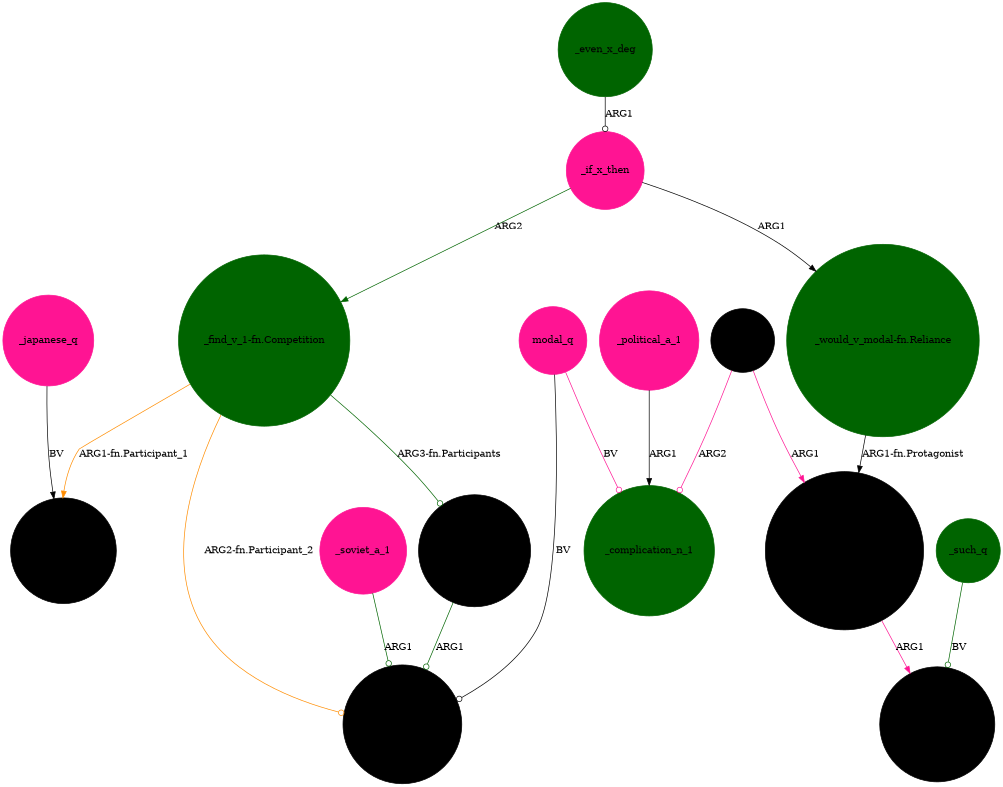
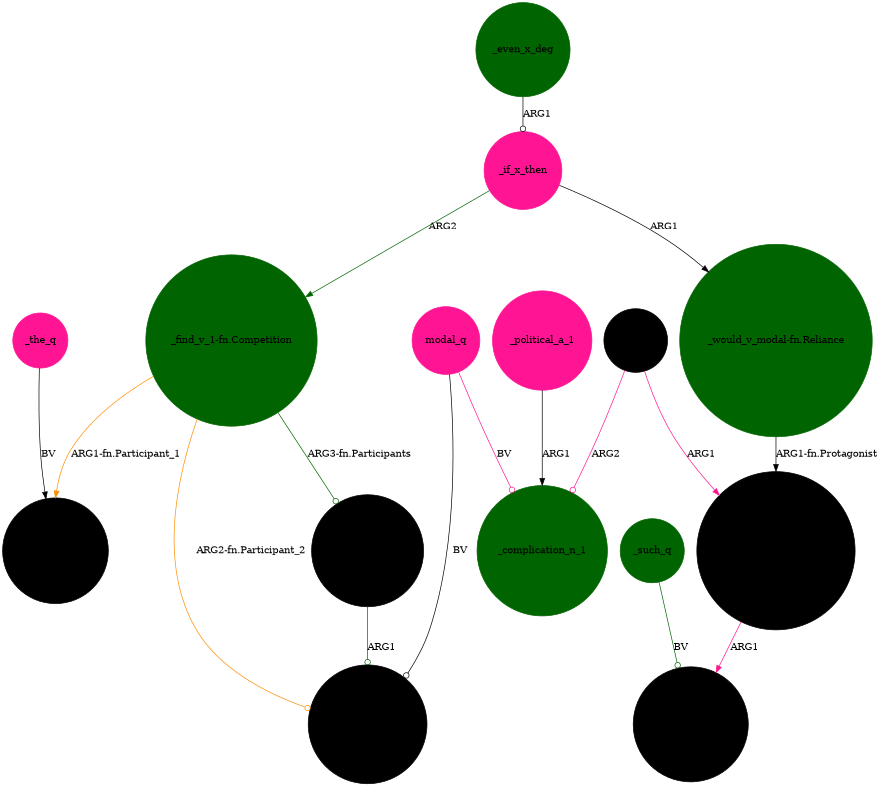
node "_japanese_q": label "_japanese_q" -> "_the_q"
node "_soviet_a_1": removed
